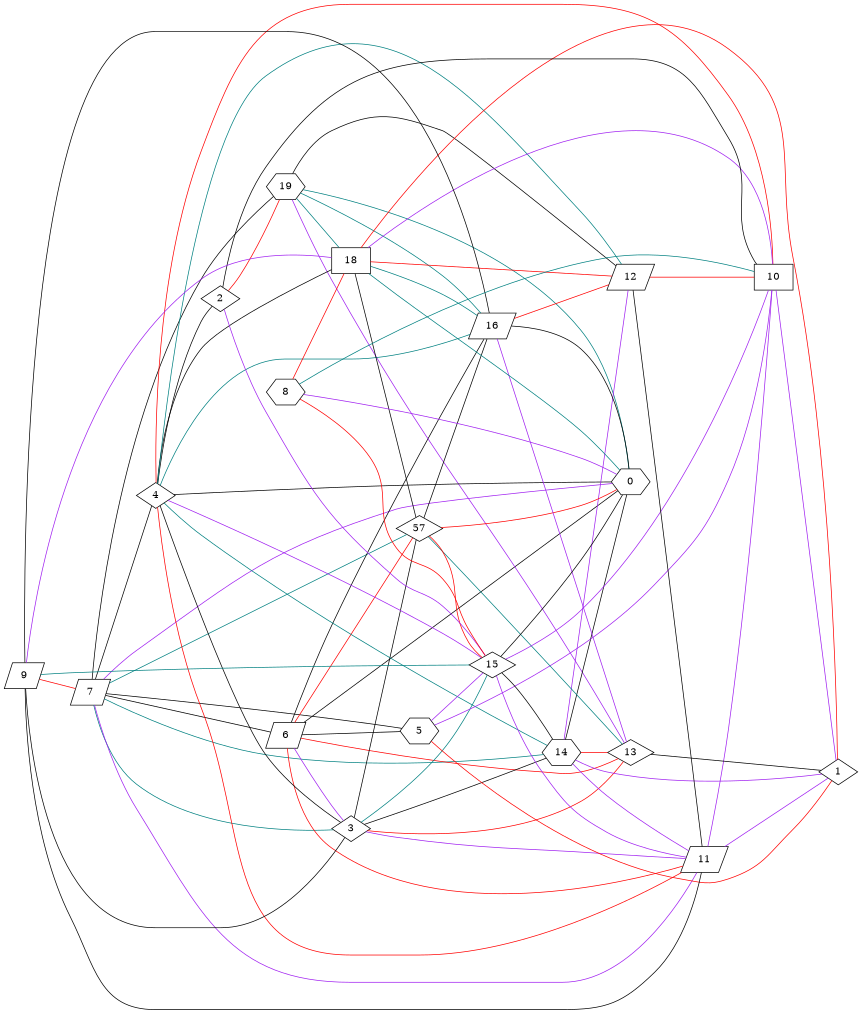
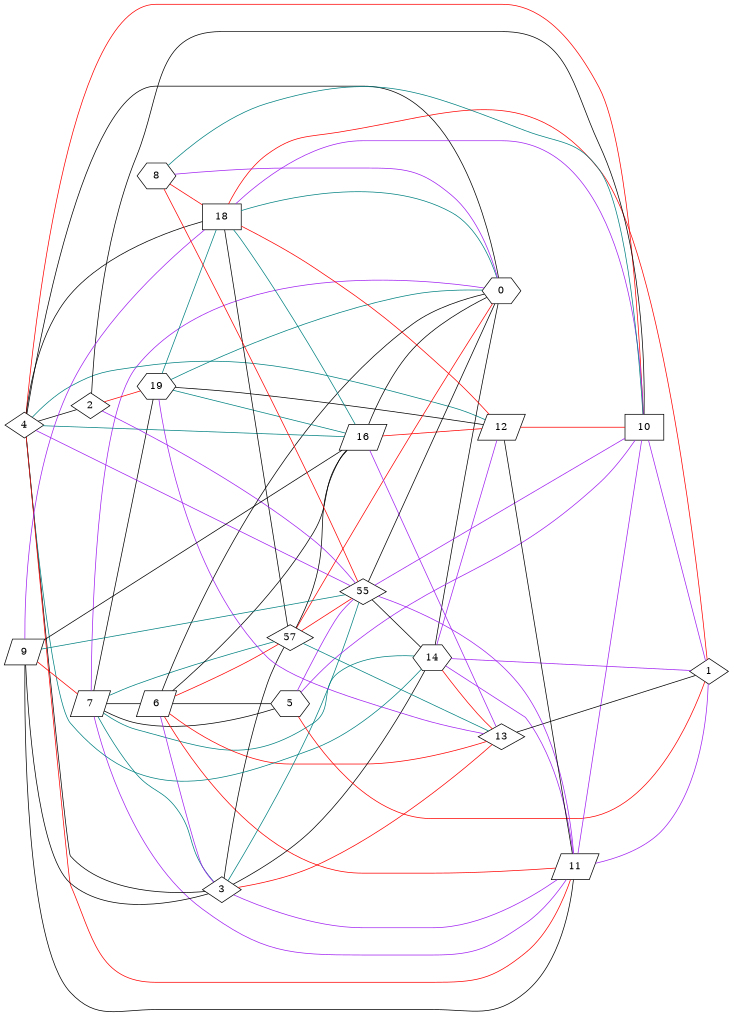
edge "4" -- "7": removed
node "15": label "15" -> "55"
